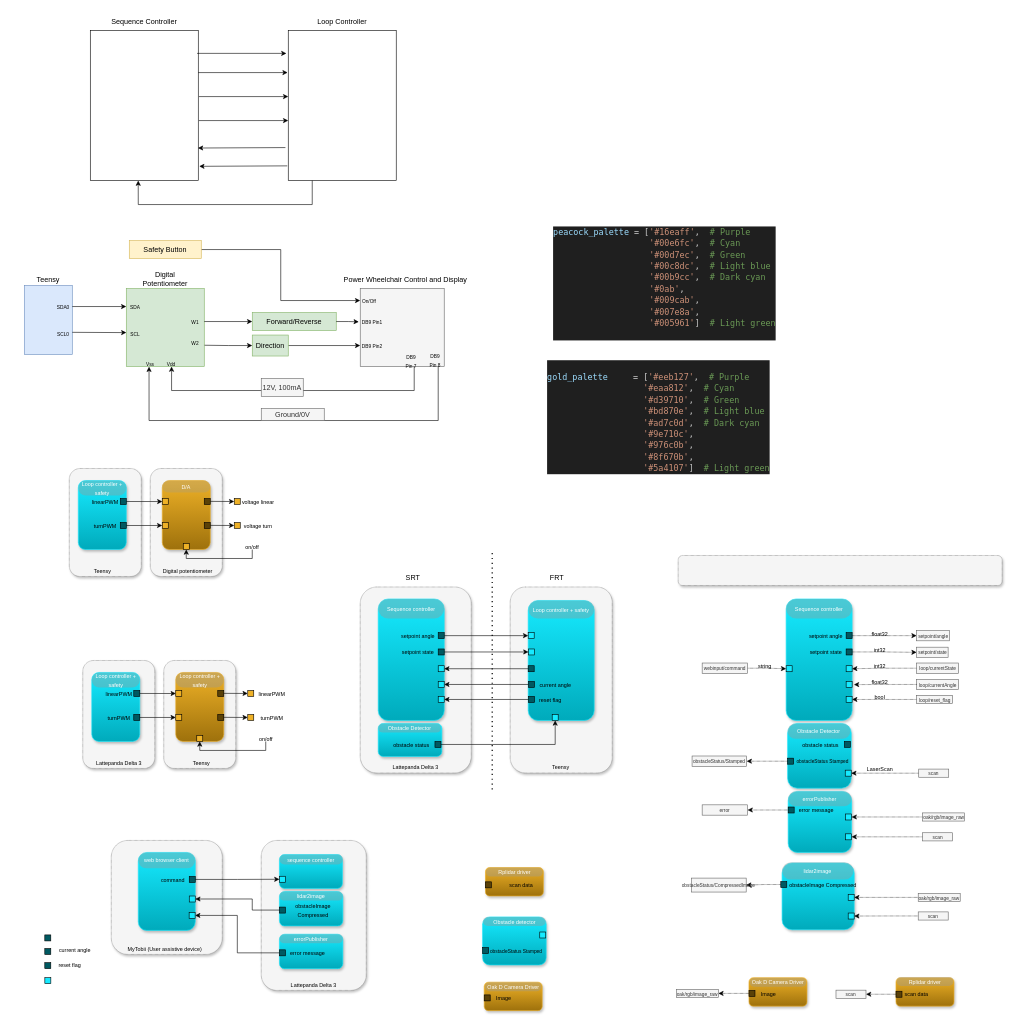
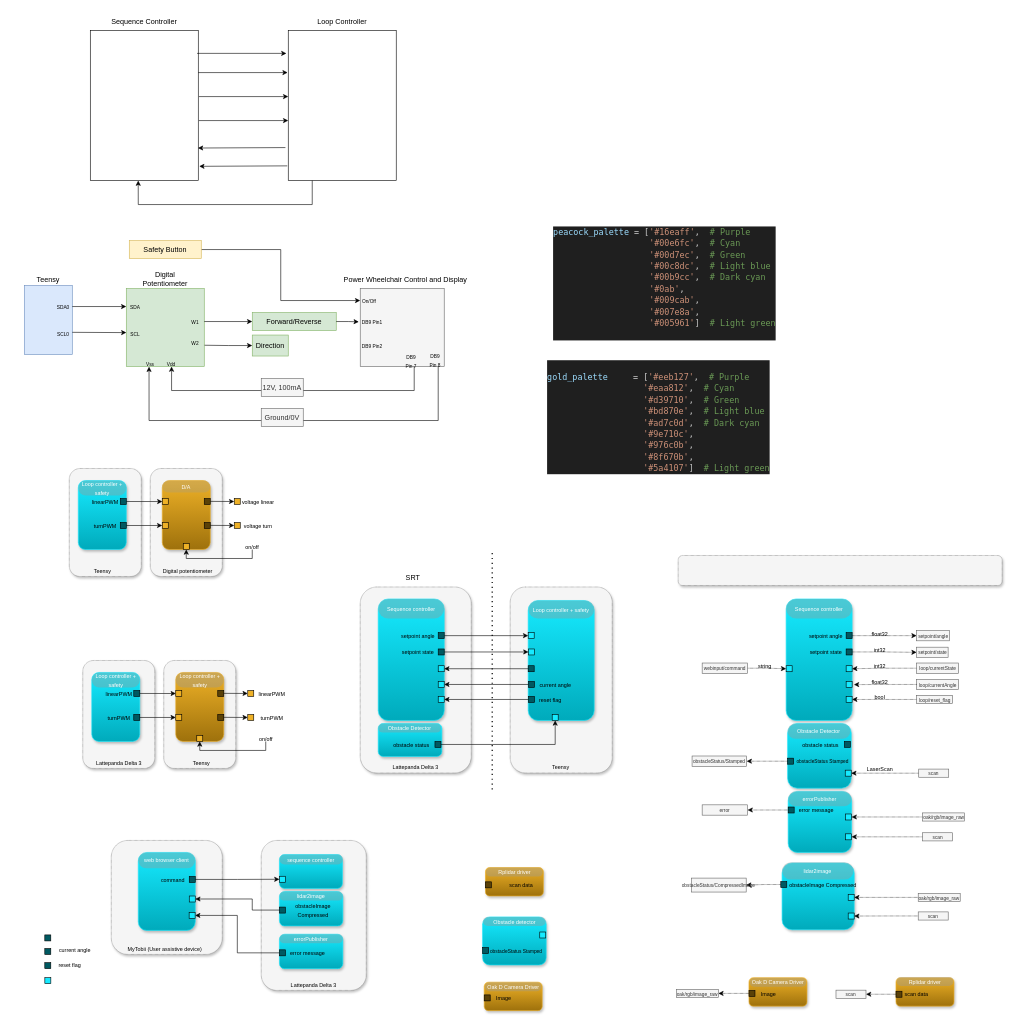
edge "Direction" -> "DB9 Pin2": removed
node "Ground/0V": size 63x12 -> 42x18
node "FRT": removed
